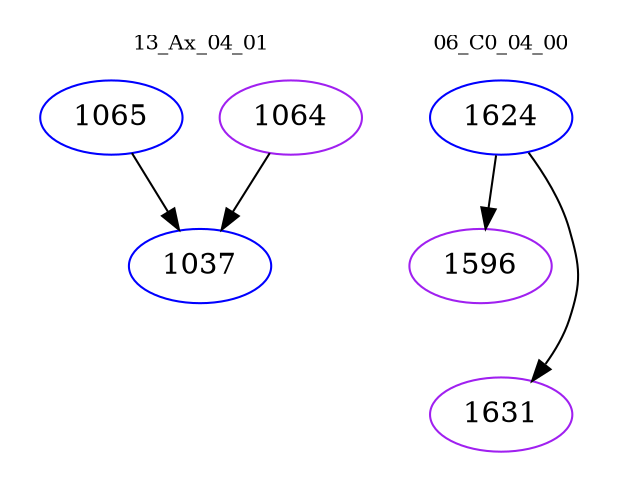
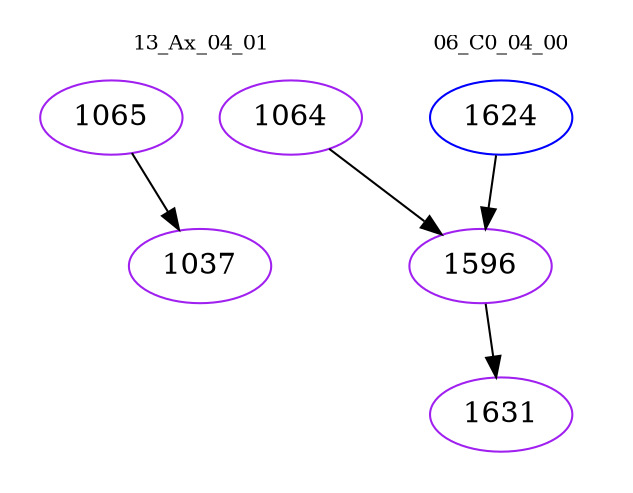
node "1065": color blue -> purple
edge "1064" -> "1037": now "1064" -> "1596"
edge "1624" -> "1631": now "1596" -> "1631"
node "1037": color blue -> purple
